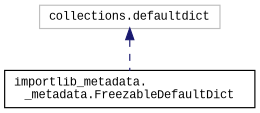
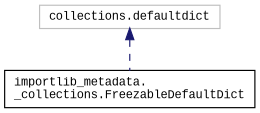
node "importlib_metadata. _metadata.FreezableDefaultDict": label "importlib_metadata. _metadata.FreezableDefaultDict" -> "importlib_metadata. _collections.FreezableDefaultDict"
